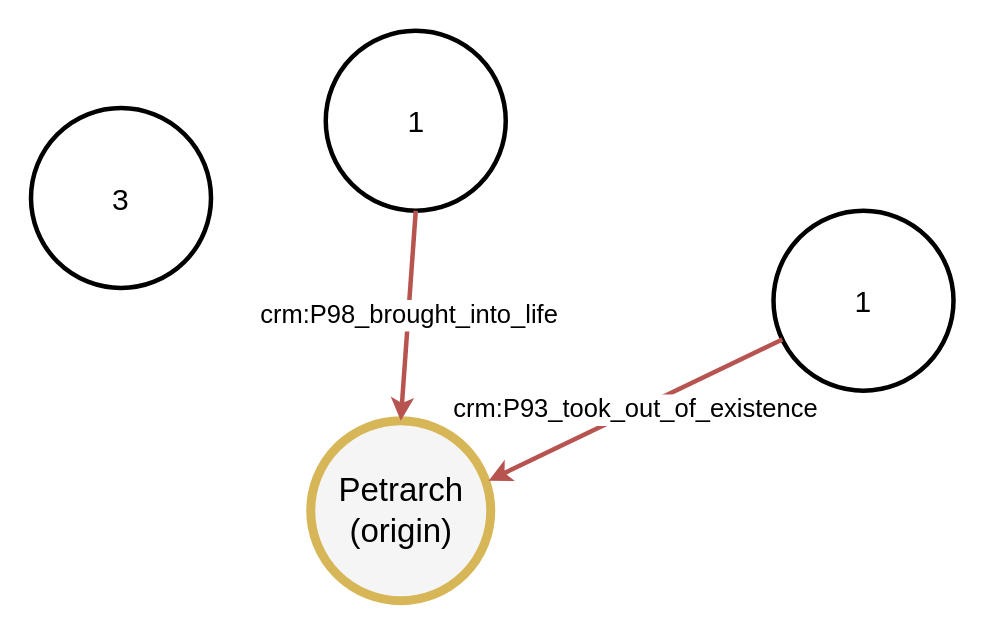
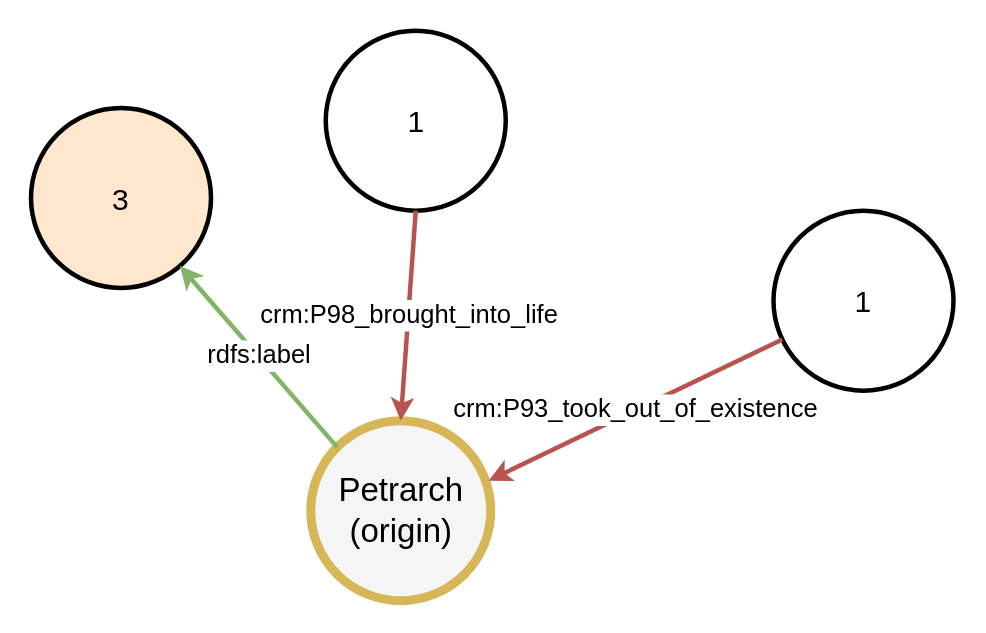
node "3": fillcolor #ffffff -> #ffe6cc
edge "Petrarch(origin)" -> "3": added, label "rdfs:label"
